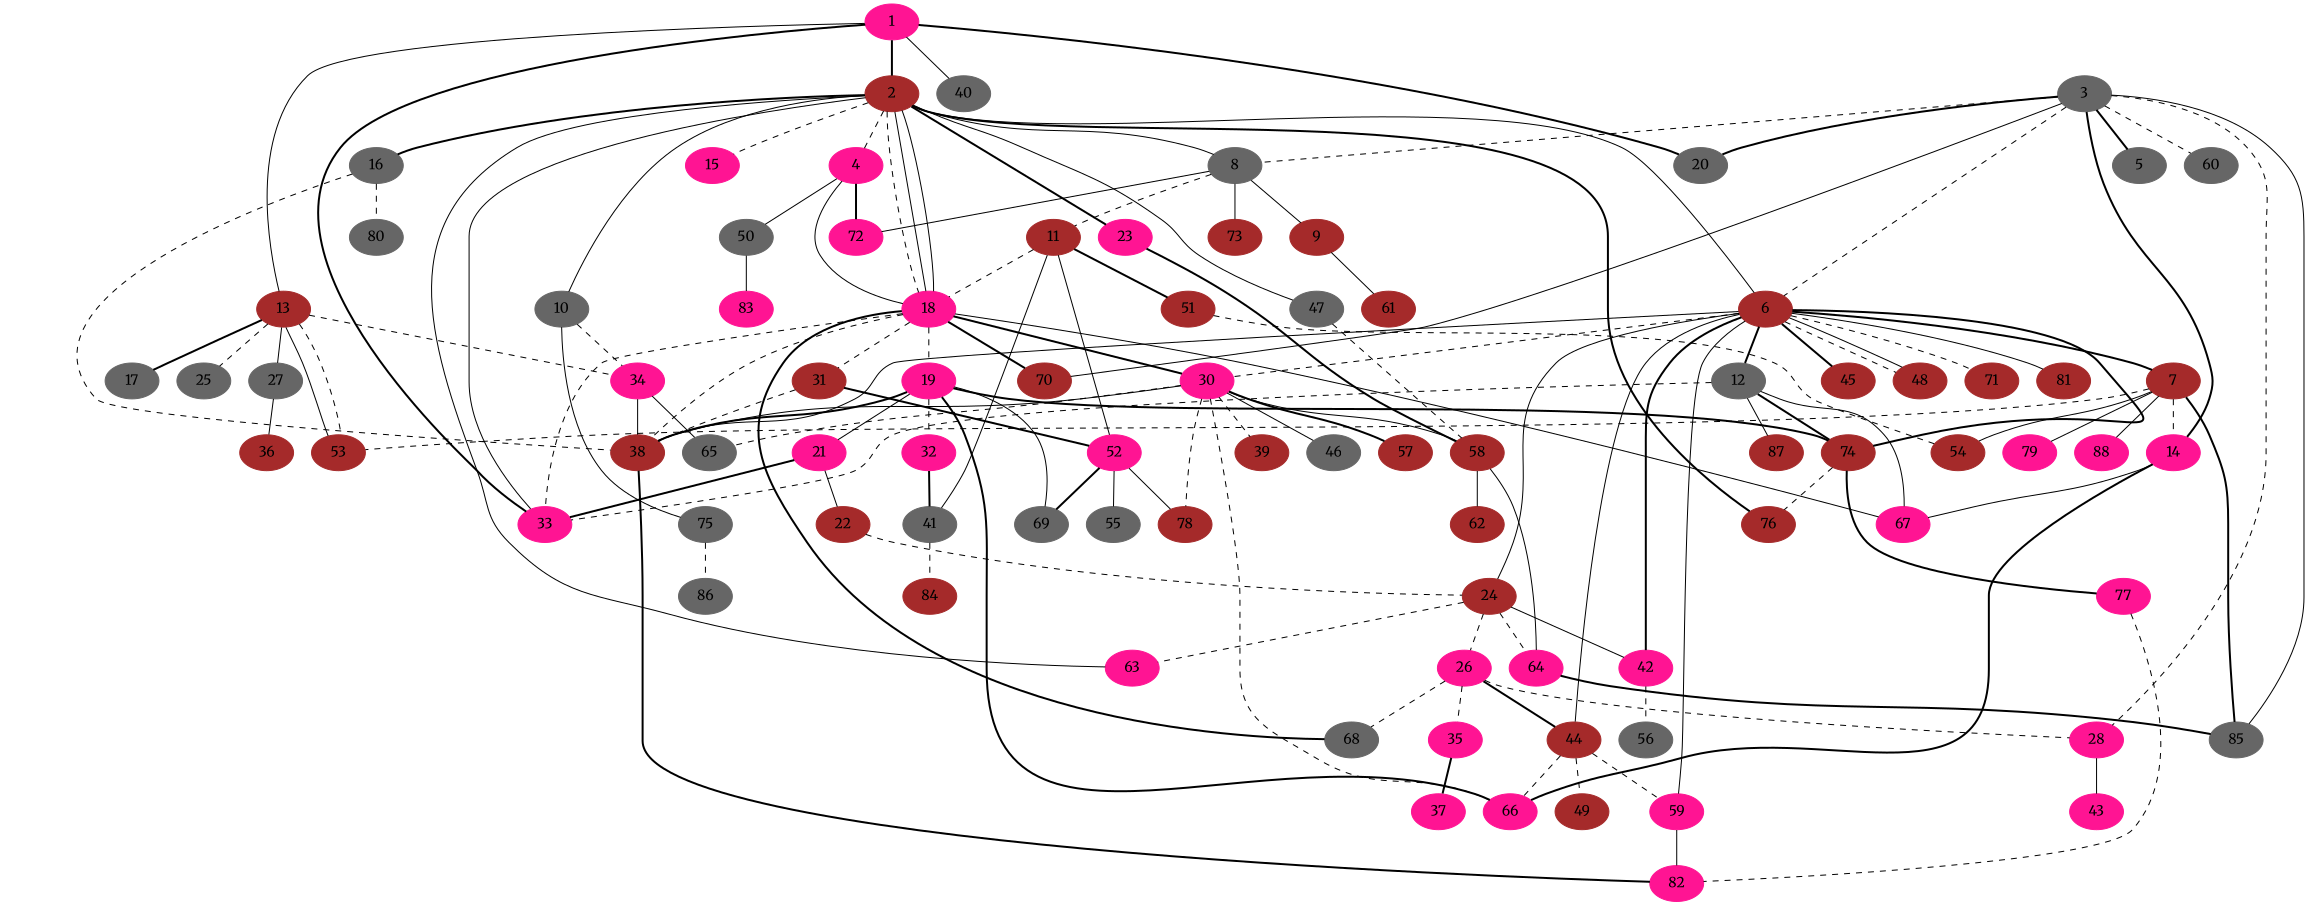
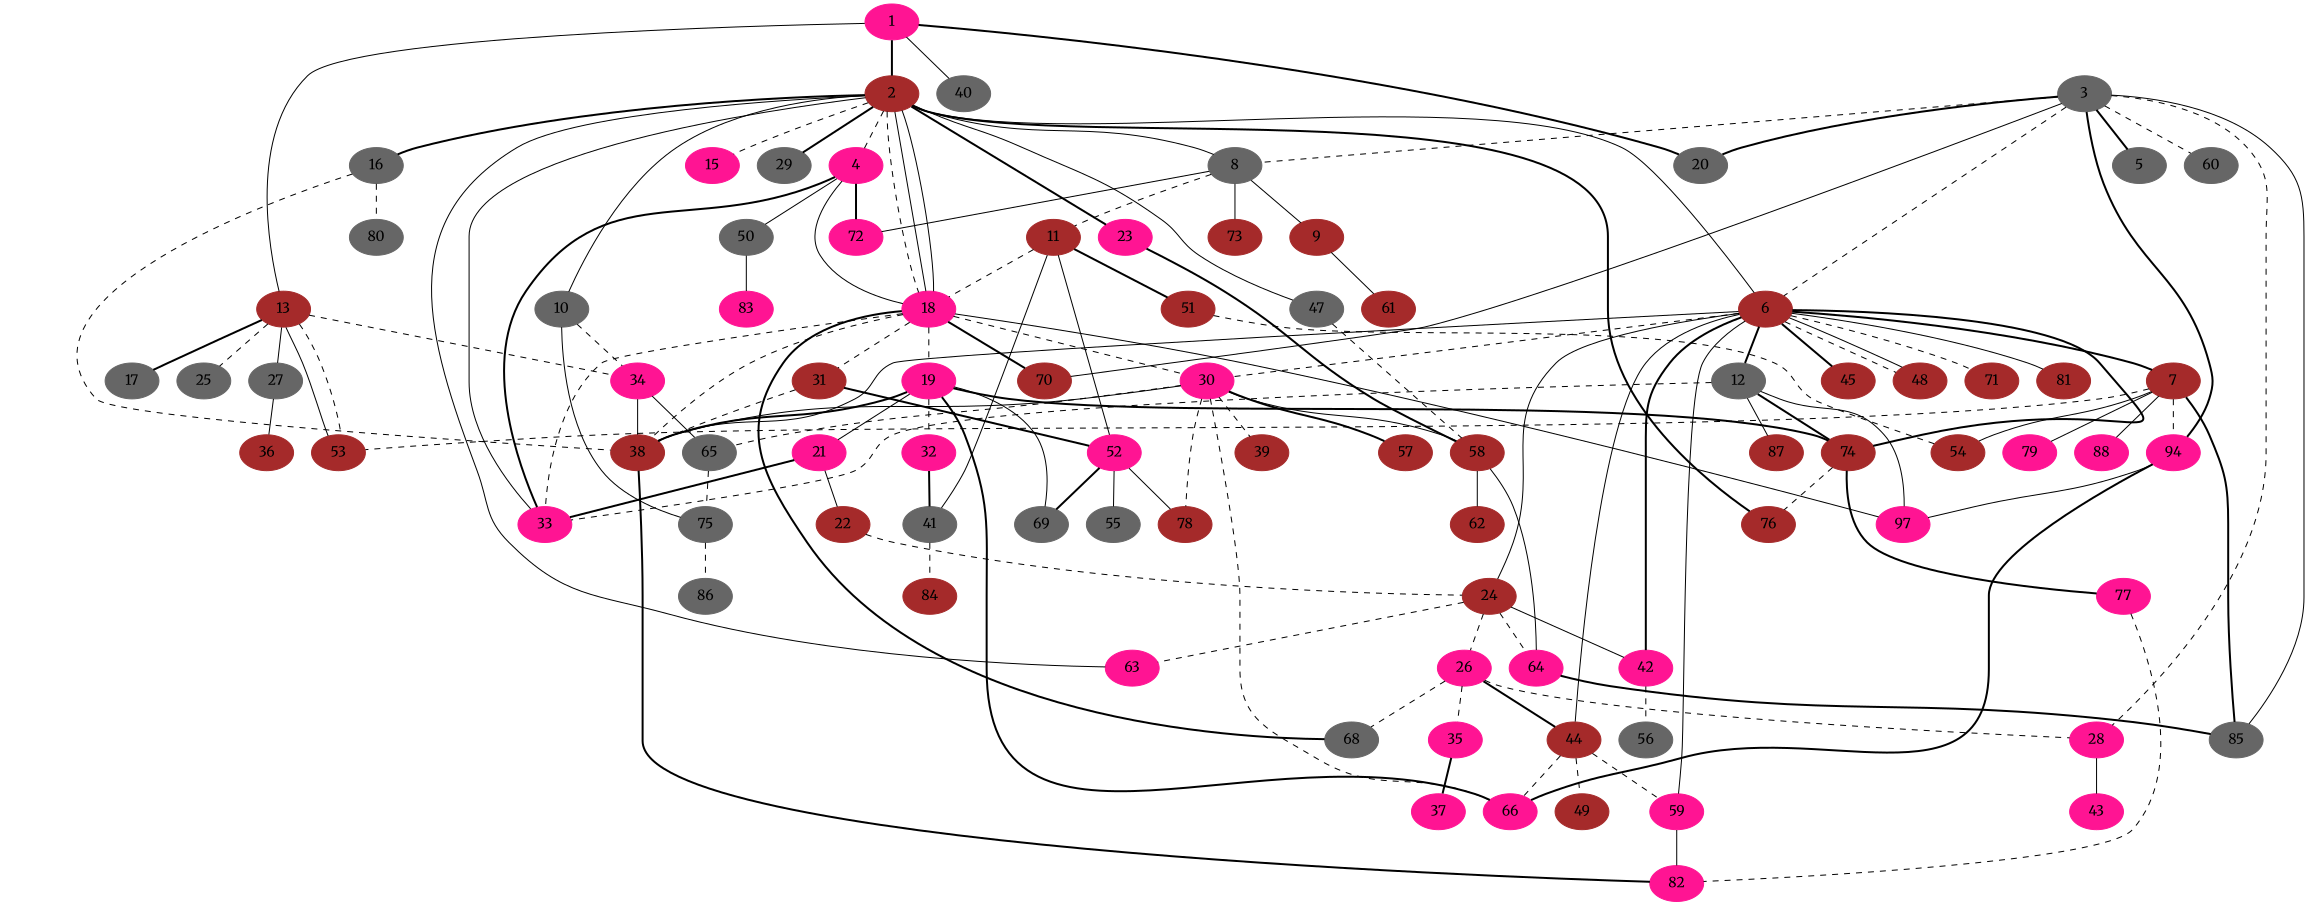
edge "1" -- "33": now "4" -- "33"
node "29": added
edge "18" -- "30": style bold -> dashed
node "46": removed
node "14": label "14" -> "94"
edge "65" -- "75": added
node "67": label "67" -> "97"
